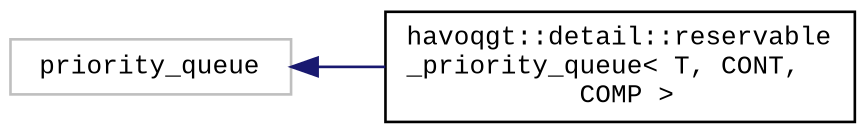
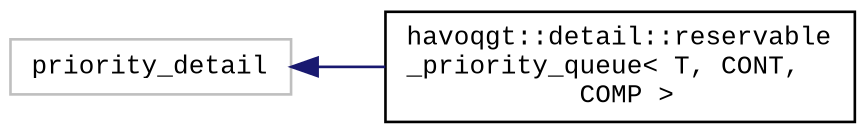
node "priority_queue": label "priority_queue" -> "priority_detail"
